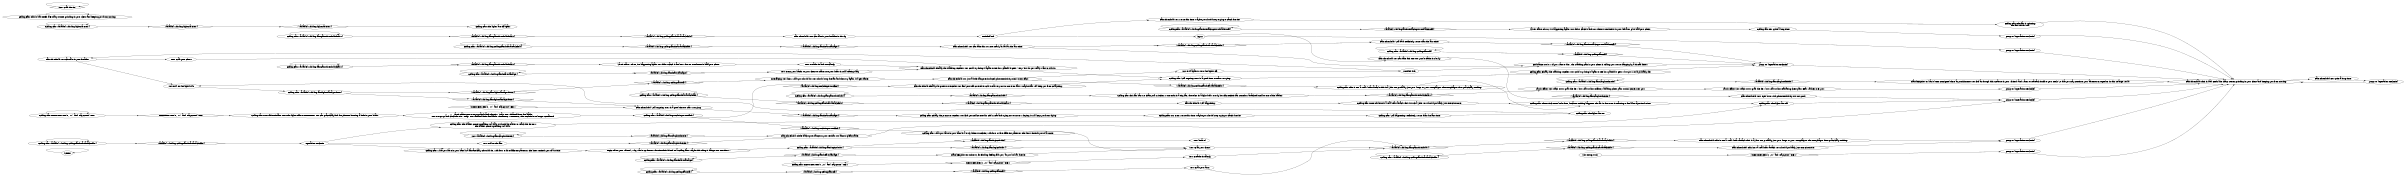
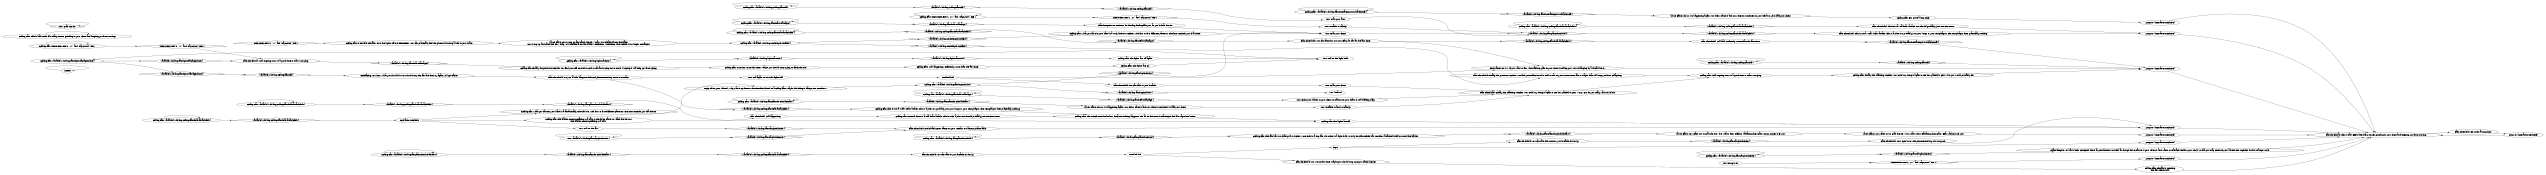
edge "Pain Threshold: You can take it. Just breathe." -> "You: Pull on the light bulb.": now "Ceiling Fan: The lights are off again." -> "You: Pull on the light bulb."
edge "Ceiling Fan: IsHourBetween(0,  17)  and  DayCount() == 1" -> "IsHourBetween(0,  17)  and  DayCount() == 1": now "Ceiling Fan: IsHourBetween(0,  17)  and  DayCount() == 1" -> "!(IsHourBetween(0,  17)  and  DayCount() == 1)"
